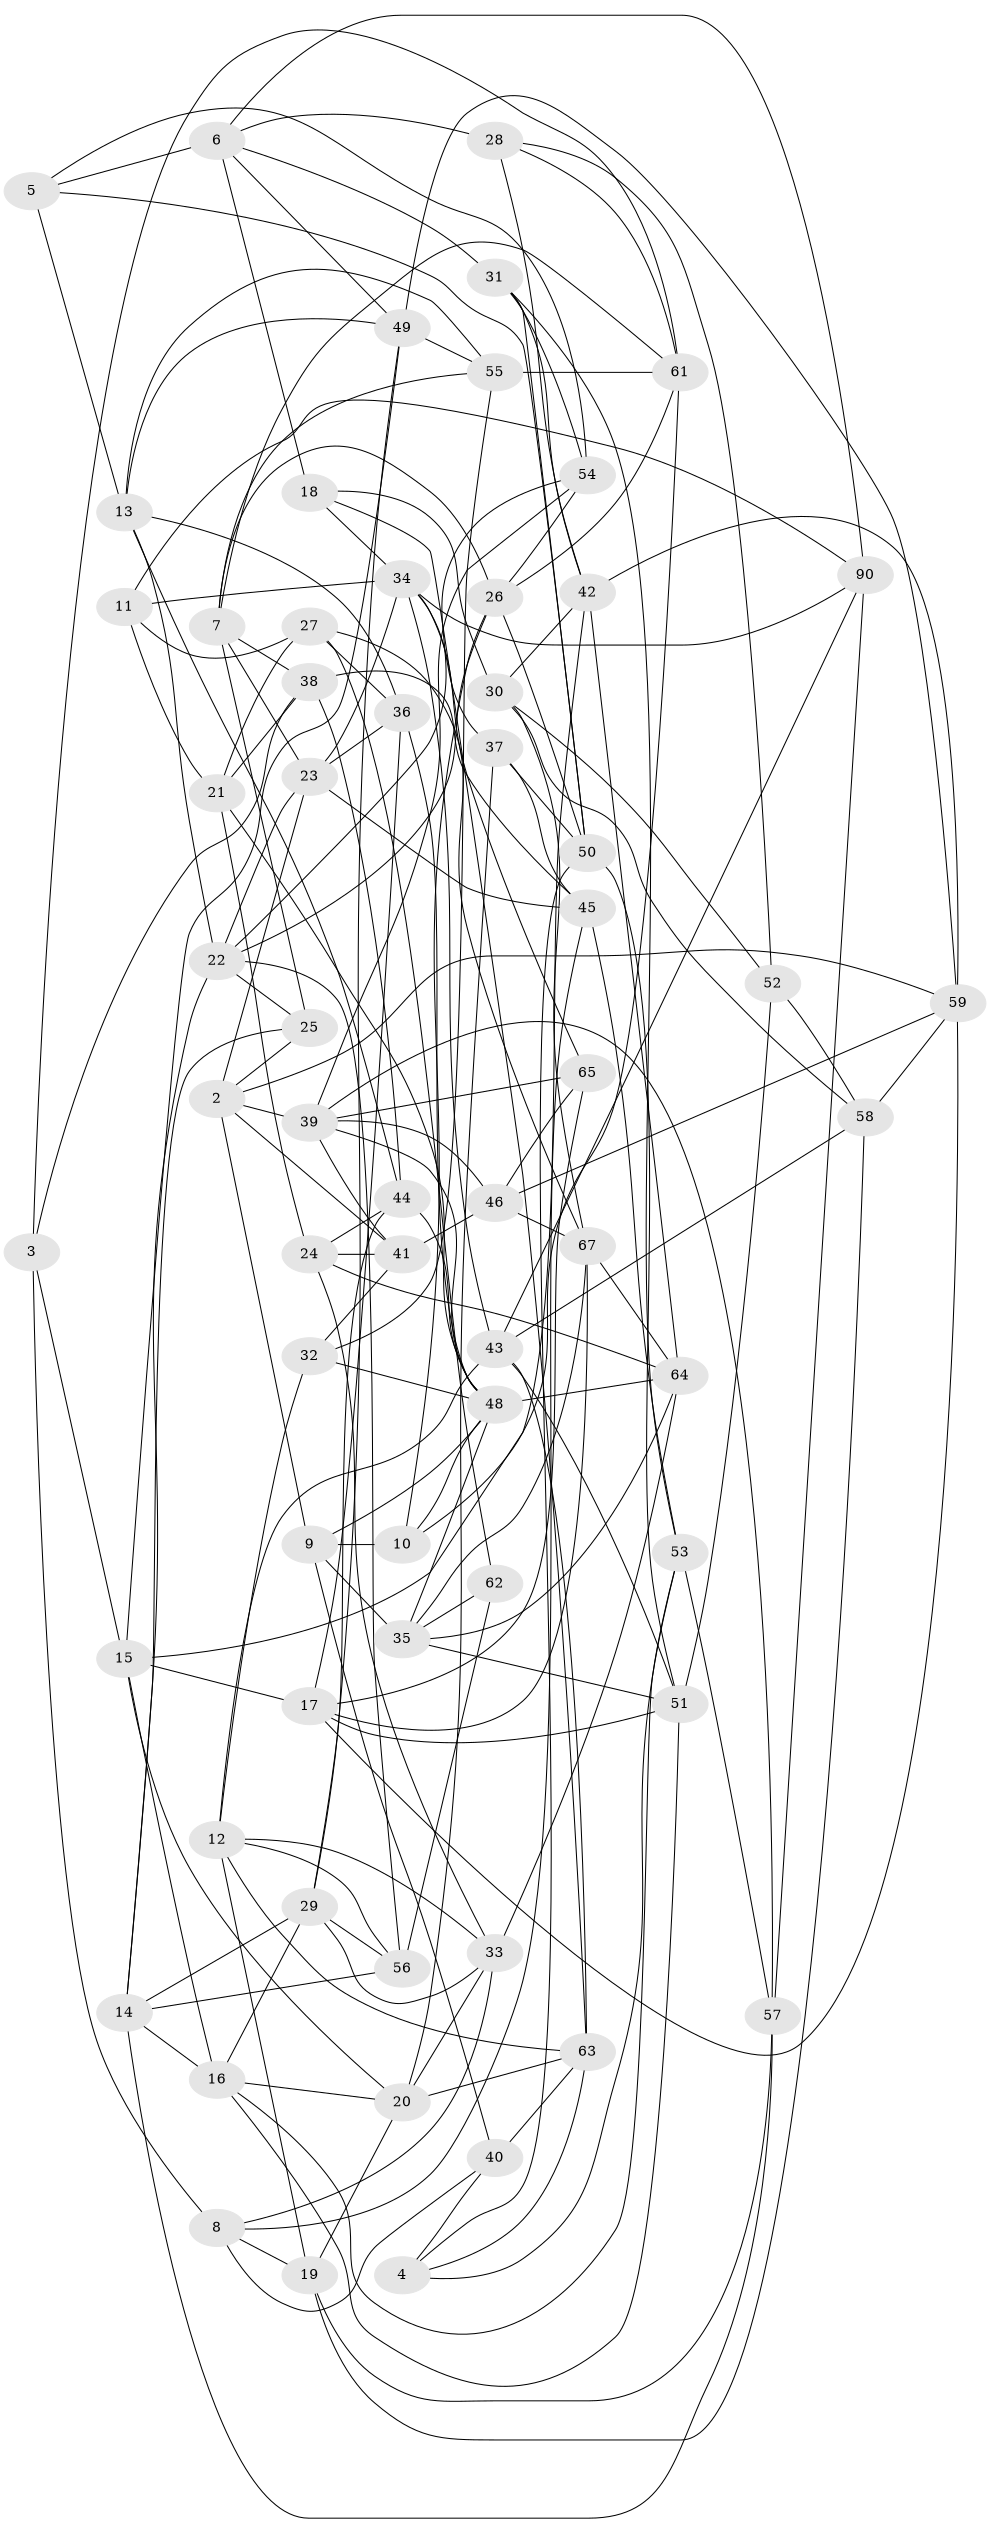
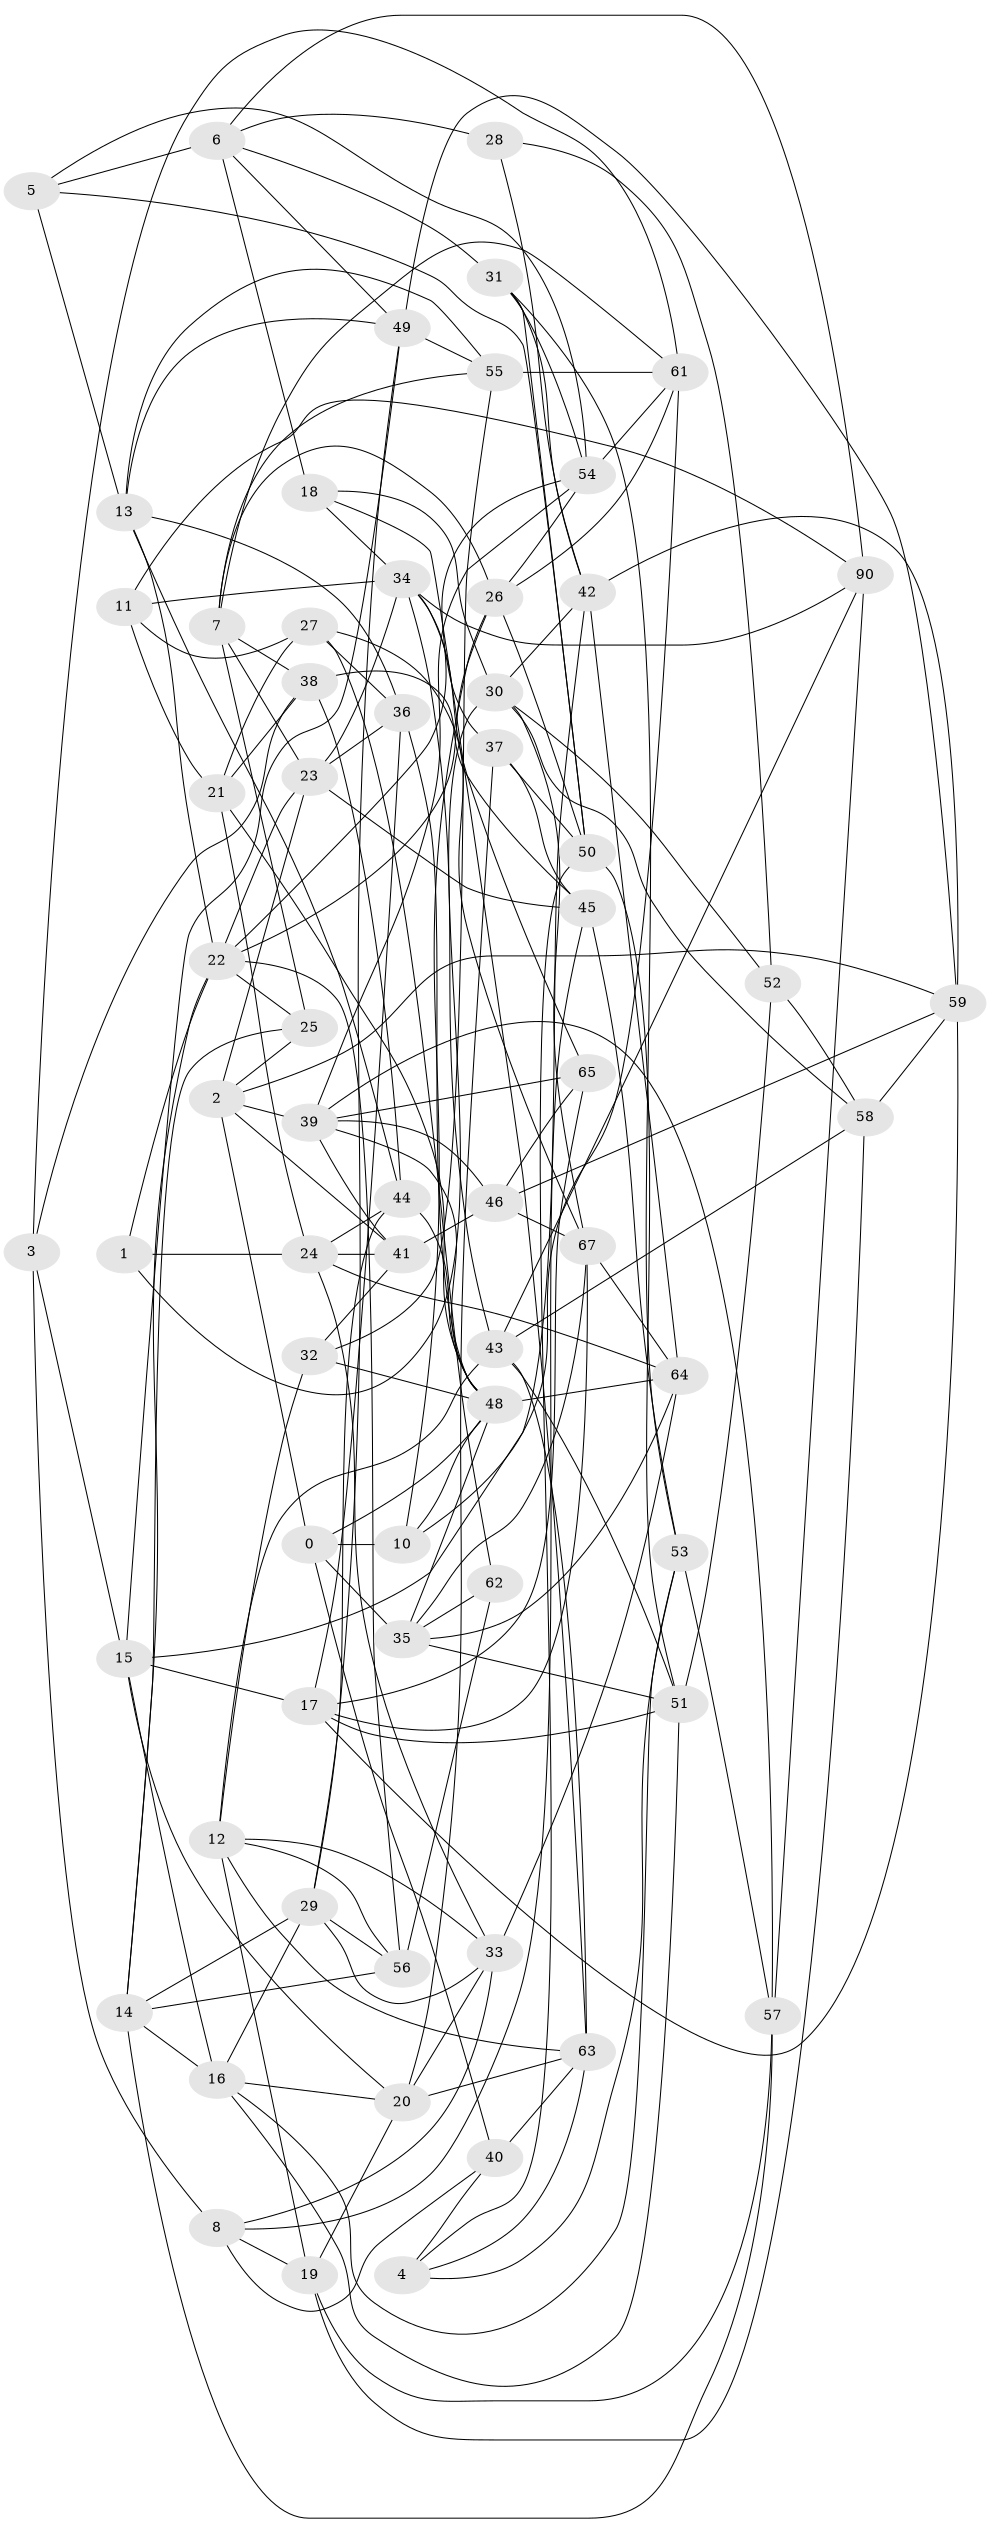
edge "28" -- "61": now "54" -- "61"
node "1": added
node "9": label "9" -> "0"
